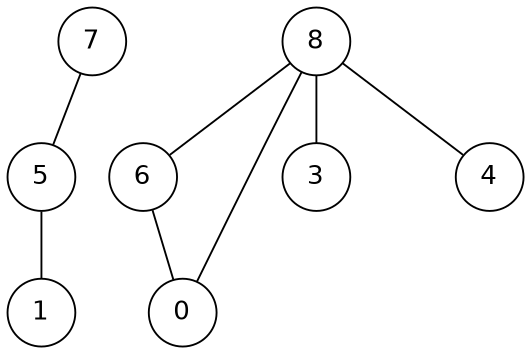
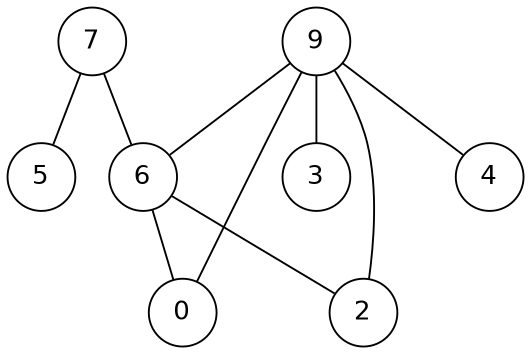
node "8": label "8" -> "9"
edge "7" -- "6": added
node "1": removed
node "2": added
